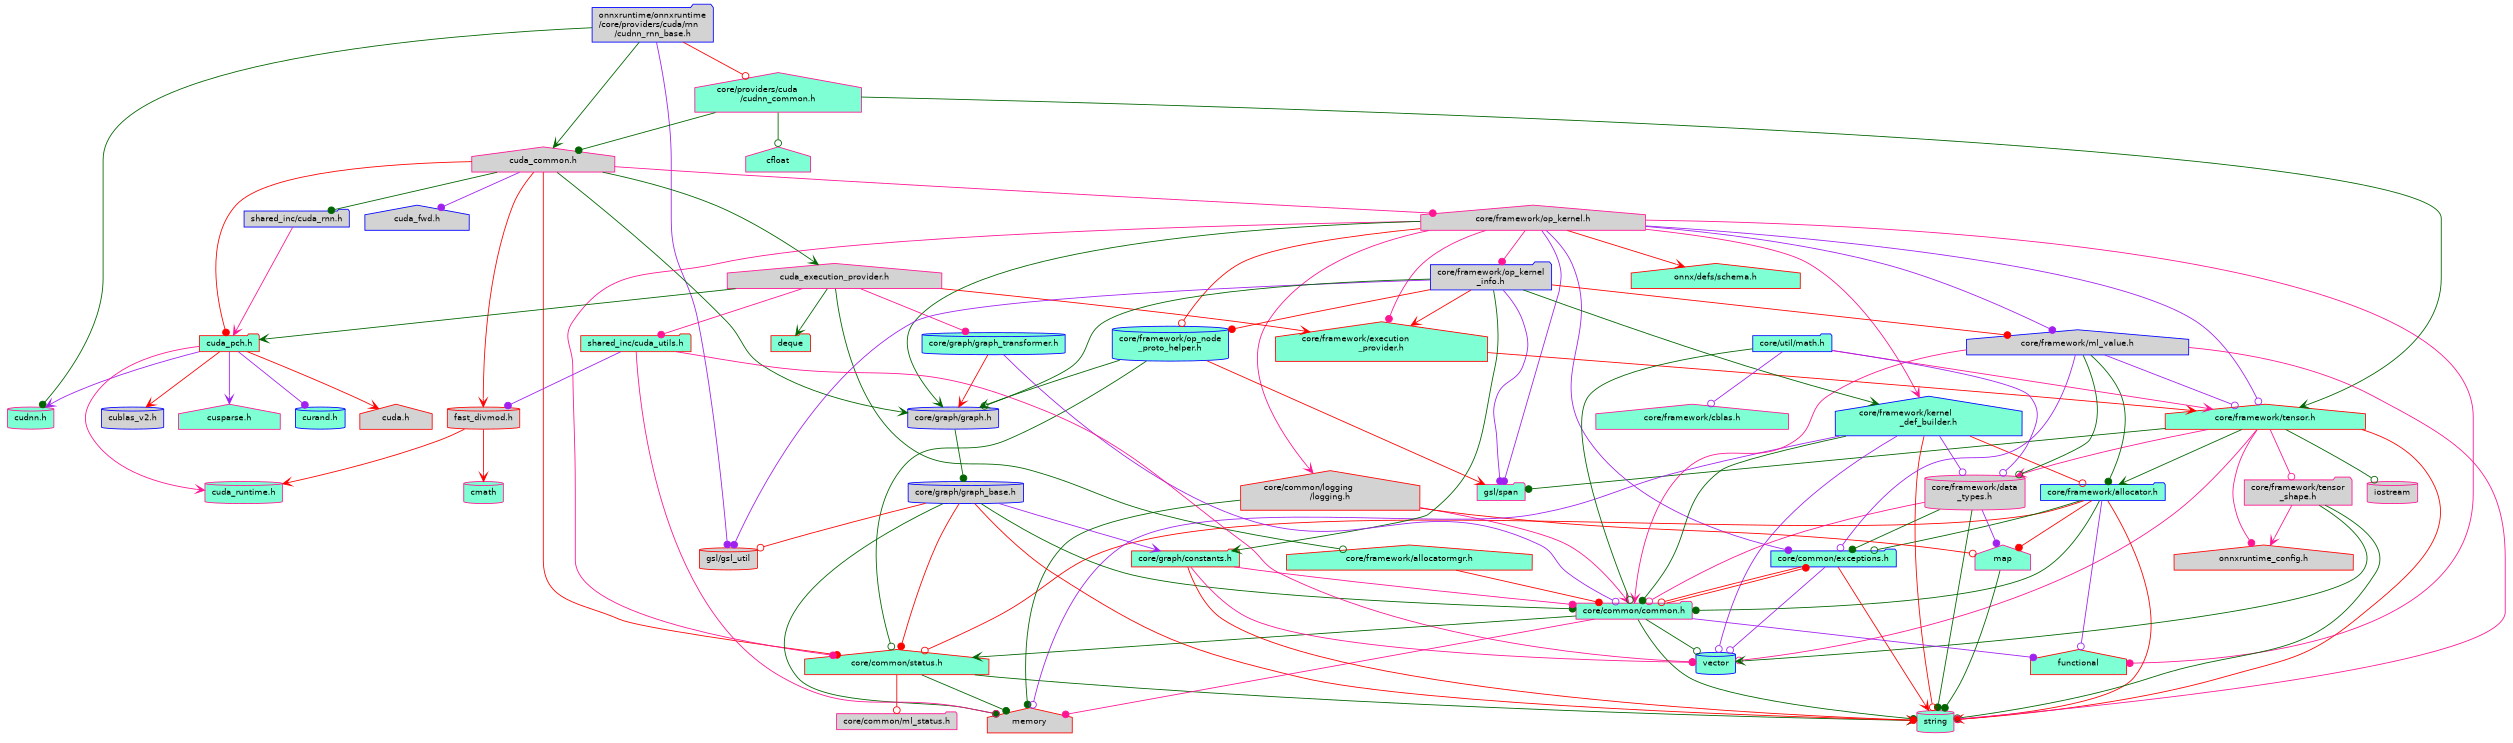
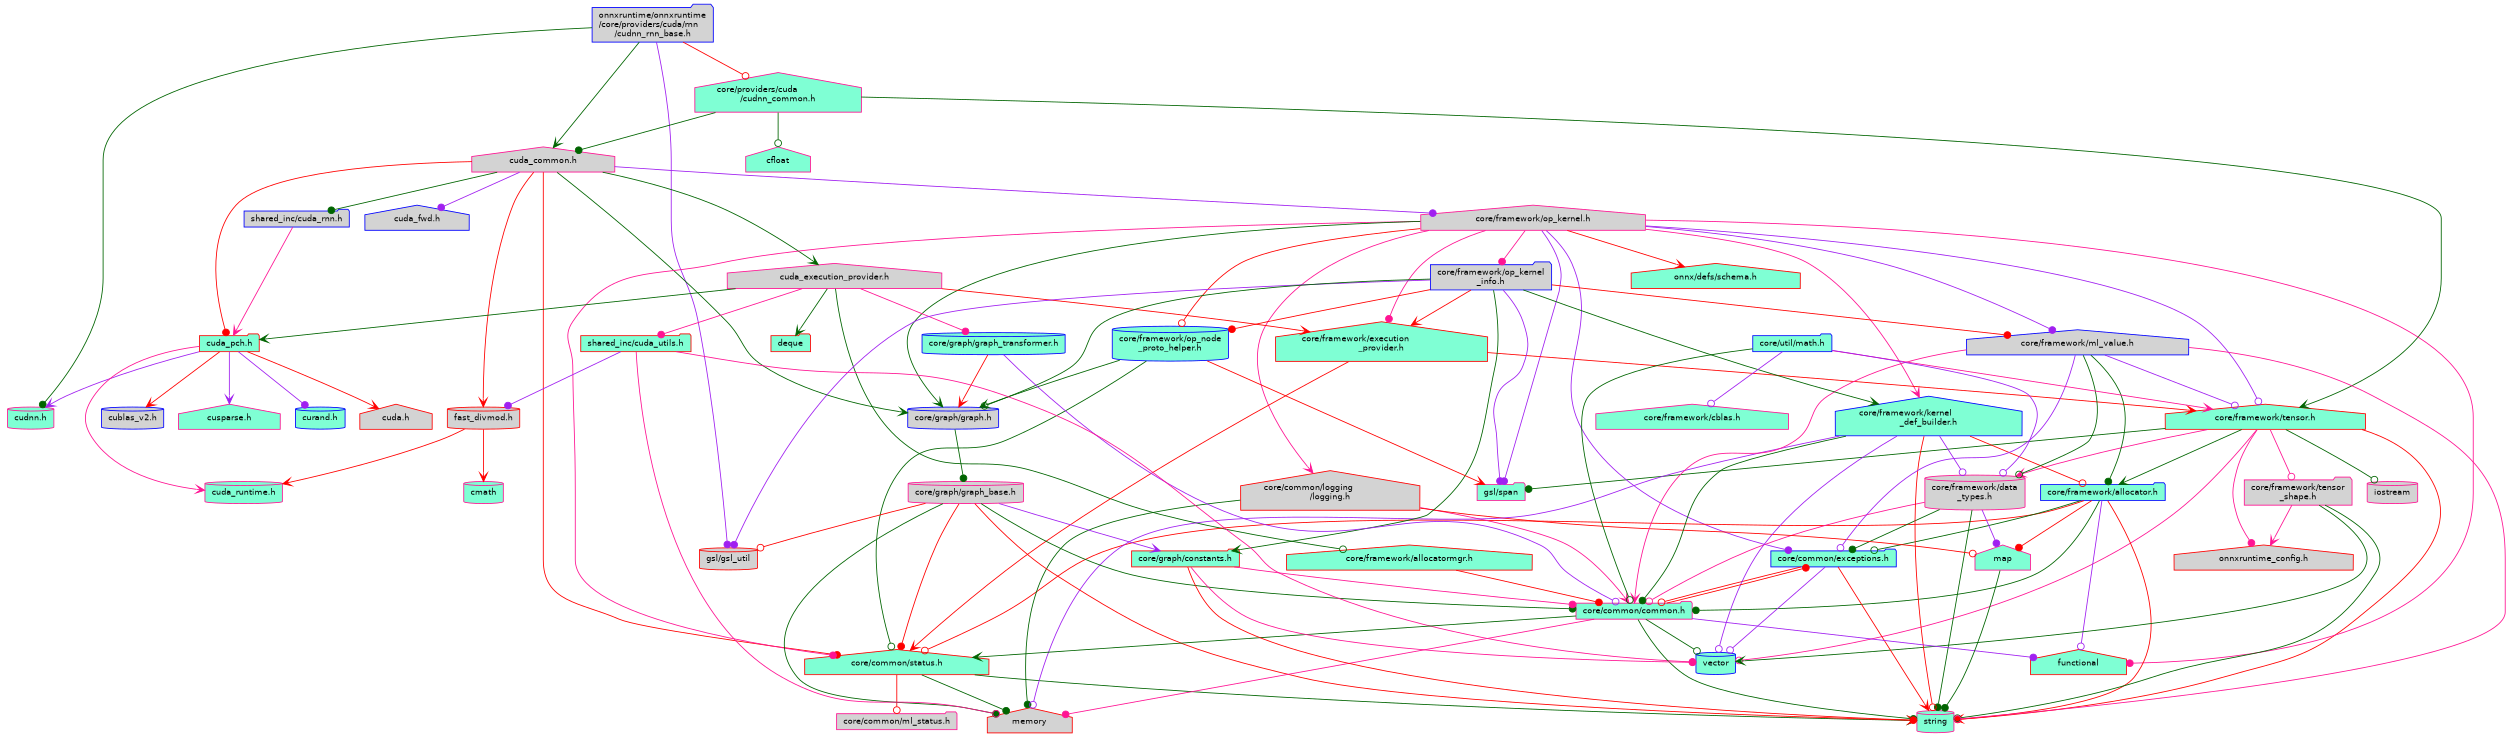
edge "cuda_common.h" -> "core/framework/op_kernel.h": color deeppink -> purple
edge "core/framework/execution _provider.h" -> "core/common/status.h": added
node "core/graph/graph_base.h": color blue -> deeppink
